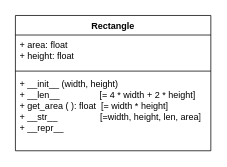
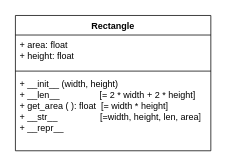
node "+ __init__ (width, height) + __len__ [= 4 * width + 2 * height] + get_area ( ): float [= width * height] + __str__ [=width, height, len, area] + __repr__": label "+ __init__ (width, height) + __len__ [= 4 * width + 2 * height] + get_area ( ): float [= width * height] + __str__ [=width, height, len, area] + __repr__" -> "+ __init__ (width, height) + __len__ [= 2 * width + 2 * height] + get_area ( ): float [= width * height] + __str__ [=width, height, len, area] + __repr__"
